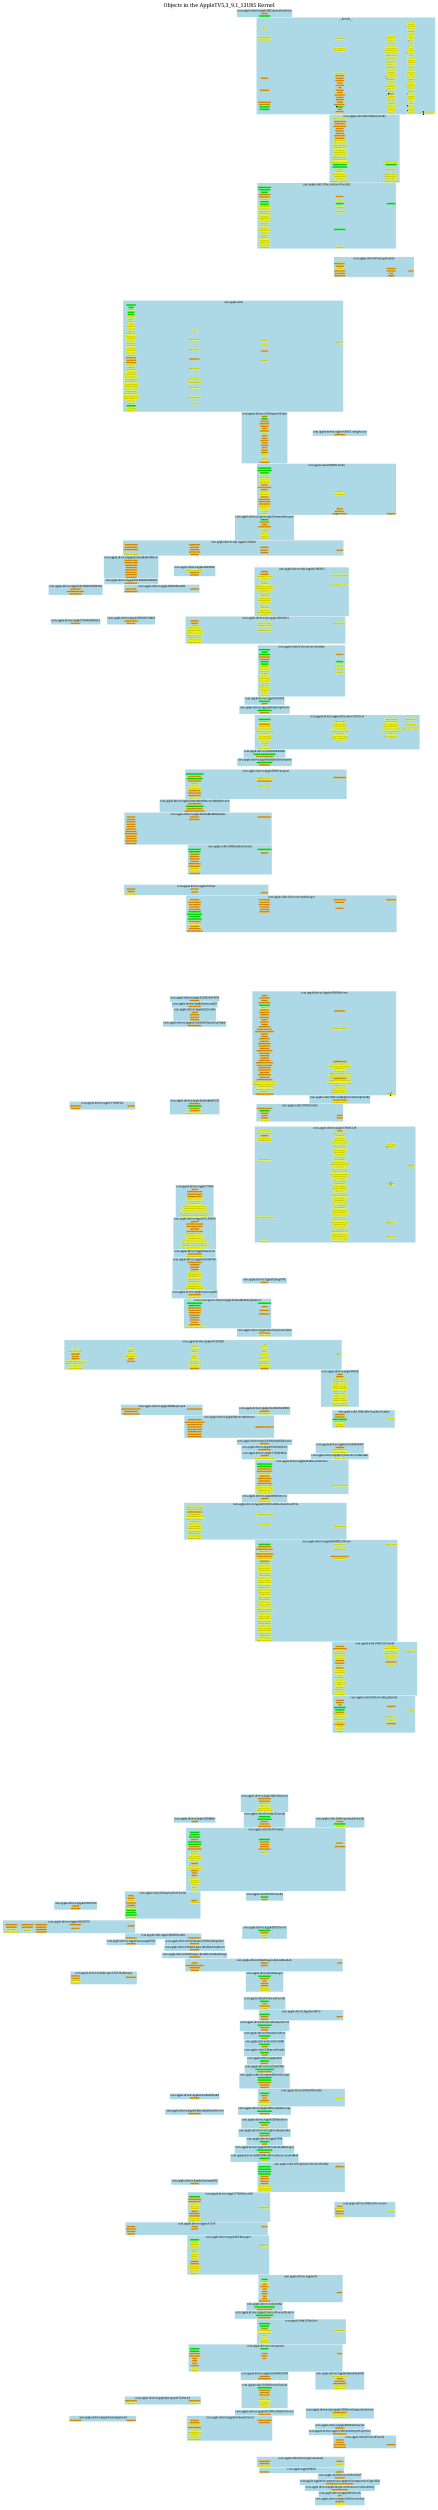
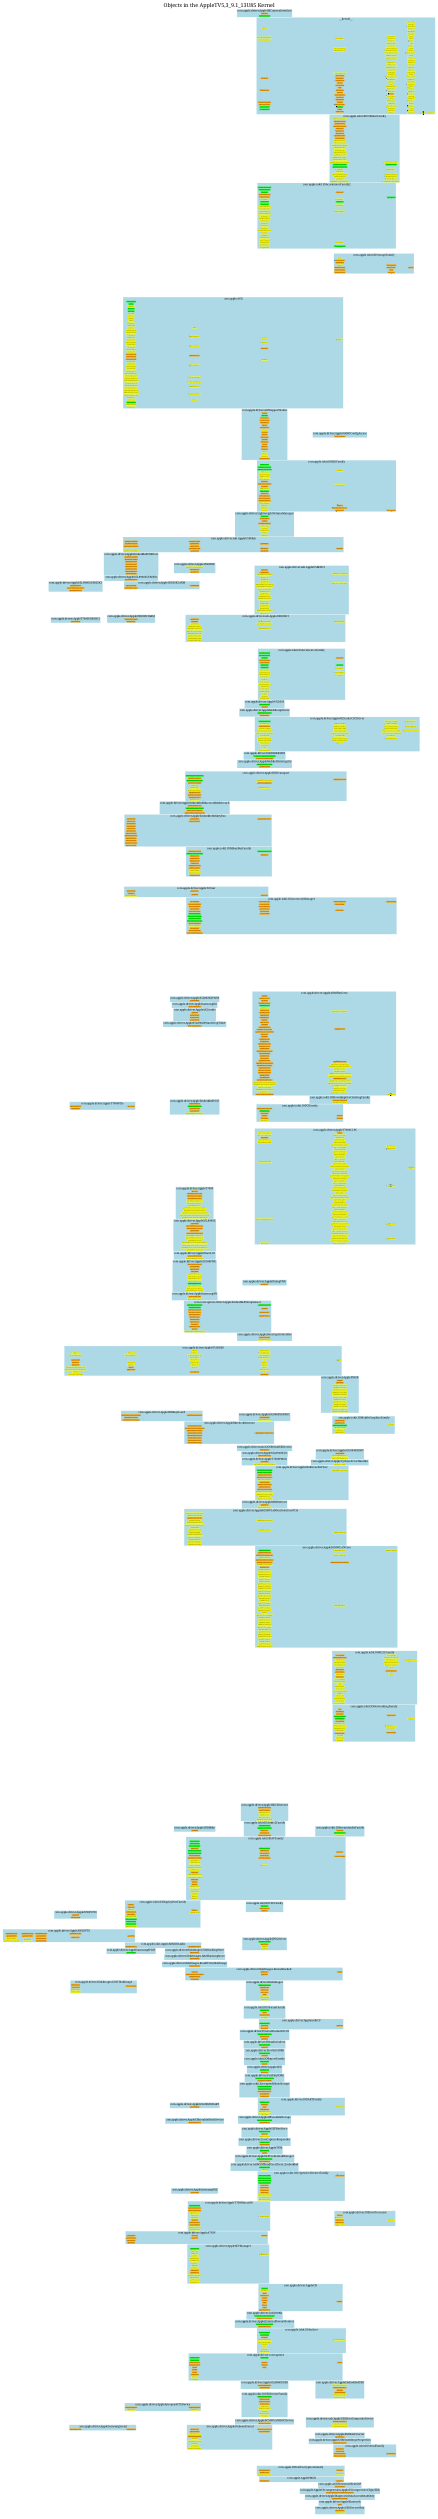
node "DigitizerTransducer": fillcolor yellow -> green
node "IOMikeyBusDeviceUserClient": fillcolor green -> orange
node "XUSBEHCIRemovablePort": label "XUSBEHCIRemovablePort" -> "IOMikeyBusFunctionGroupUserClient"
node "AppleD2186PMUSTATFunction": fillcolor yellow -> green
node "AppleSocHot": added
node "IOCECMergeProperties": added
node "AppleSamsungSPDIF": fillcolor orange -> green
